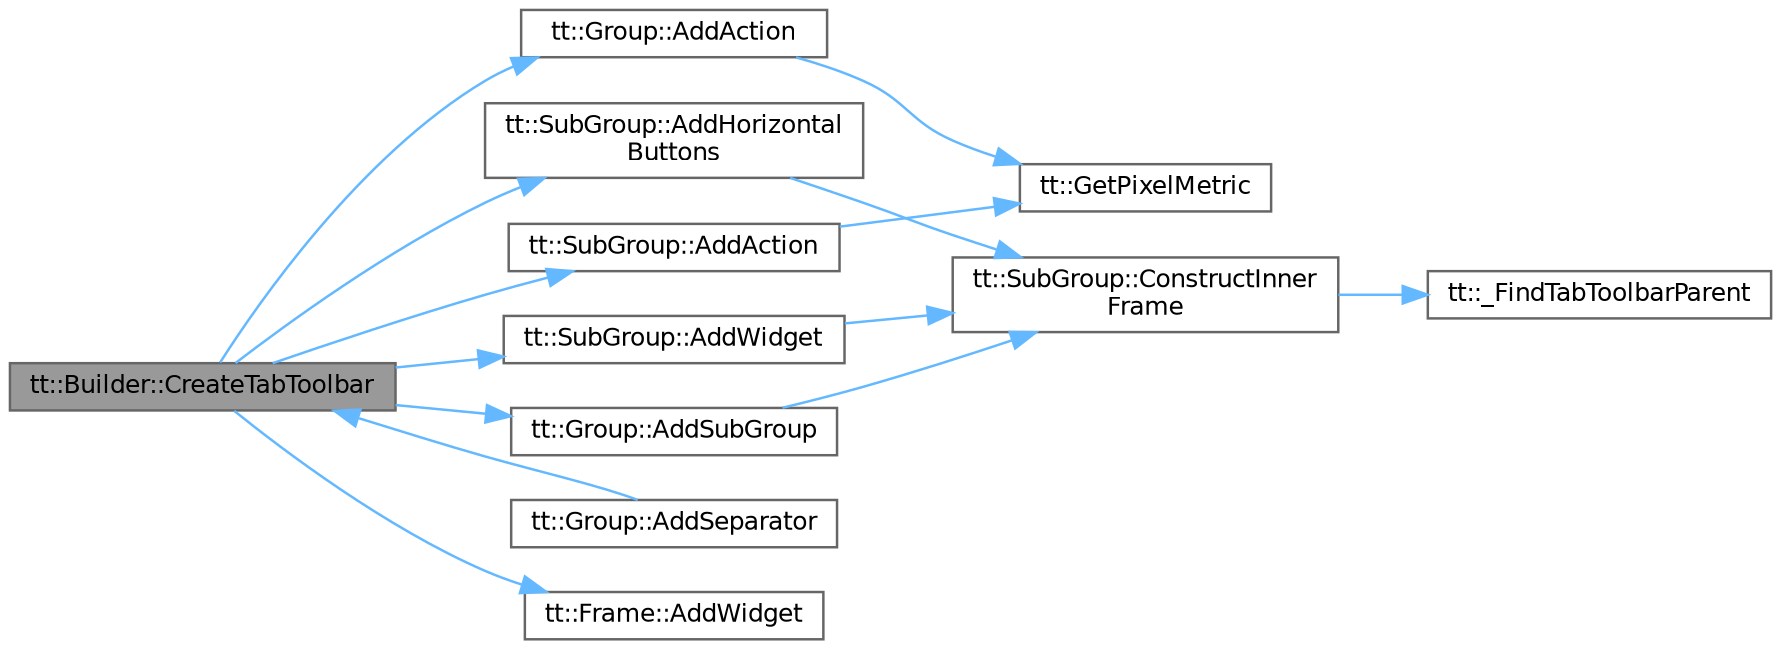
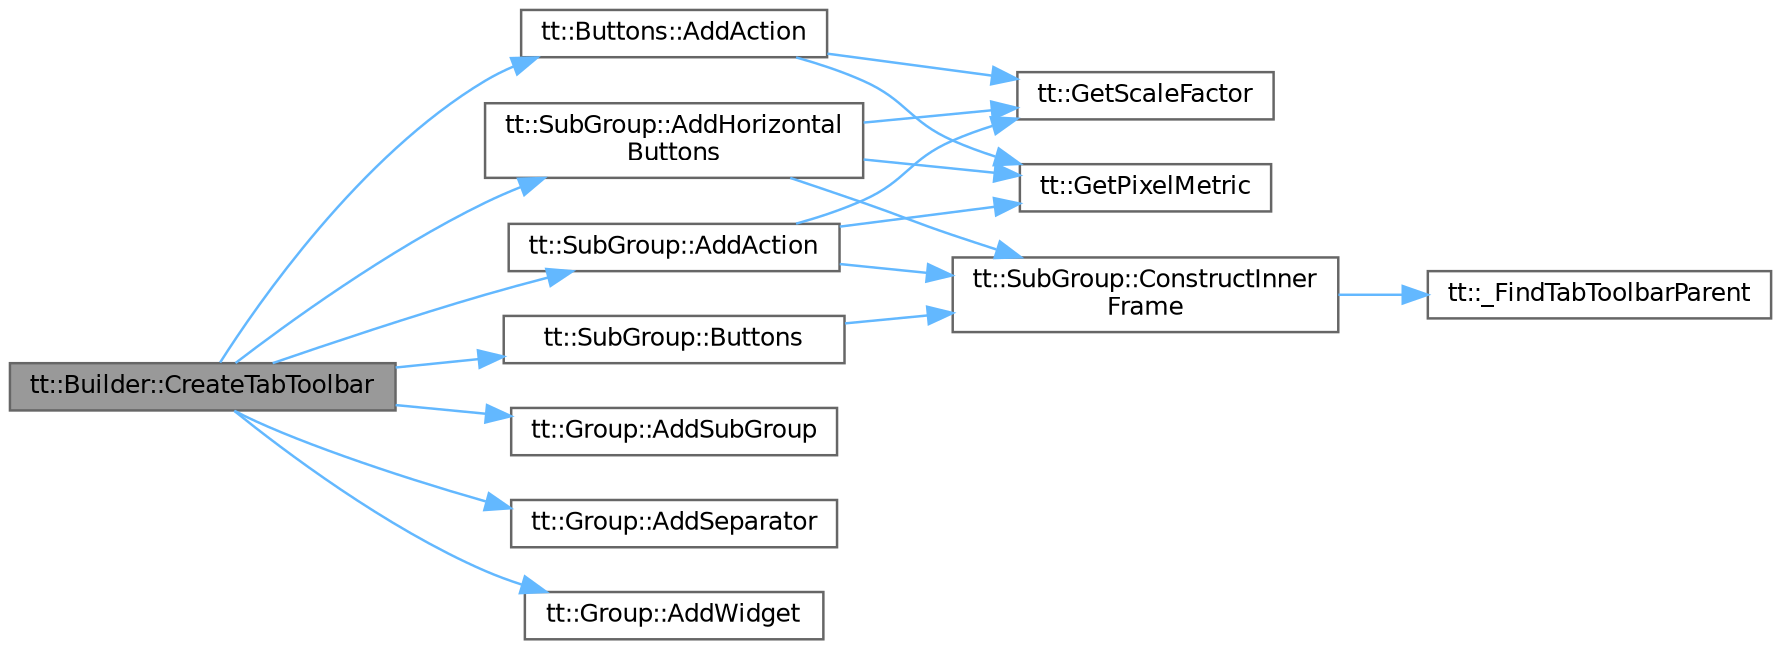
node "tt::Group::AddAction": label "tt::Group::AddAction" -> "tt::Buttons::AddAction"
node "tt::GetScaleFactor": added
edge "tt::SubGroup::AddHorizontal Buttons" -> "tt::GetPixelMetric": added
node "tt::SubGroup::AddWidget": label "tt::SubGroup::AddWidget" -> "tt::SubGroup::Buttons"
edge "tt::Group::AddSubGroup" -> "tt::SubGroup::ConstructInner Frame": now "tt::SubGroup::AddAction" -> "tt::SubGroup::ConstructInner Frame"
edge "tt::Group::AddSeparator" -> "tt::Builder::CreateTabToolbar": reversed
node "tt::Frame::AddWidget": label "tt::Frame::AddWidget" -> "tt::Group::AddWidget"
